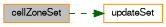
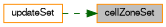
edge "cellZoneSet" -> "updateSet": reversed
